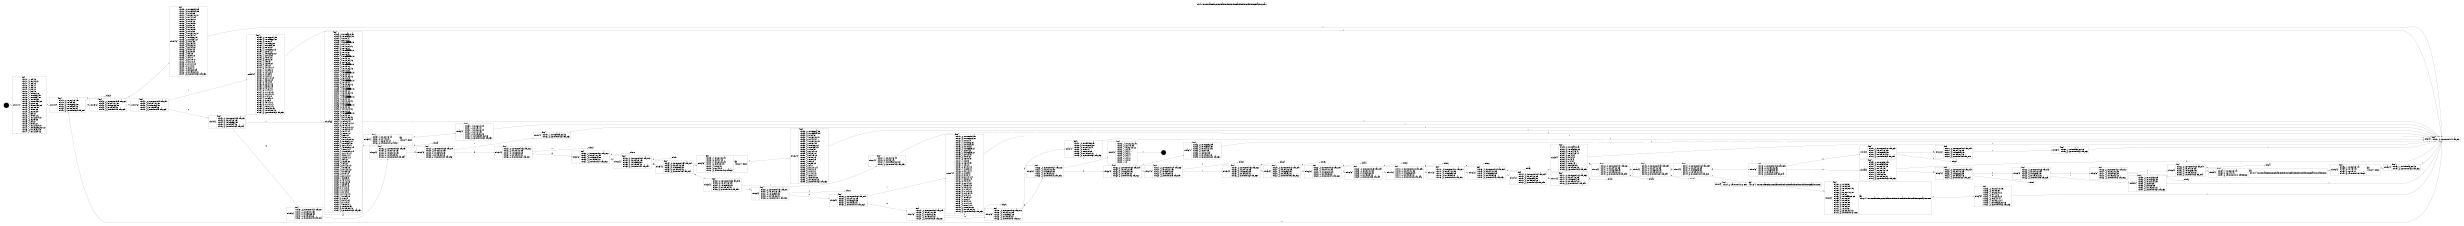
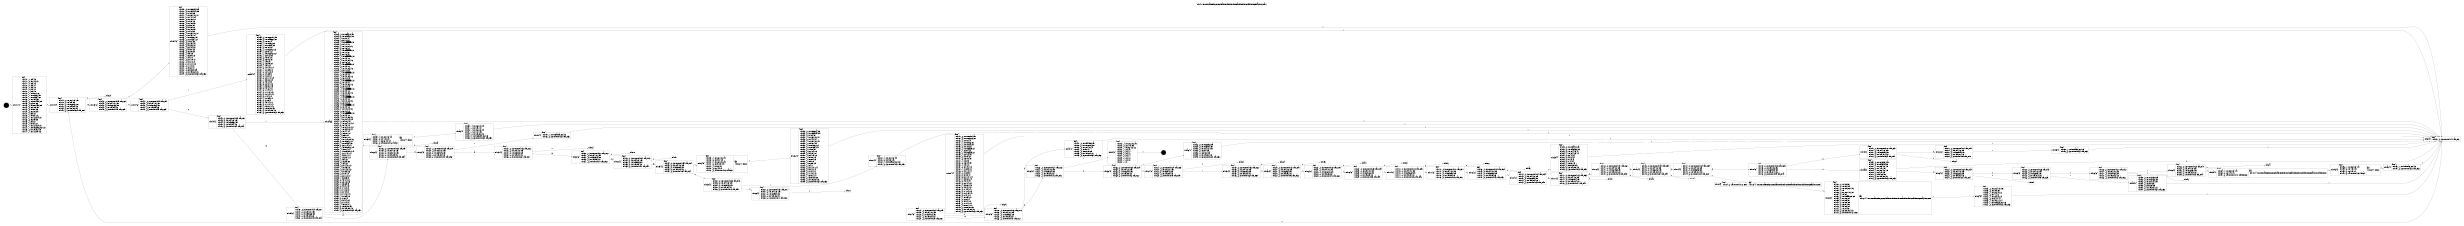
edge "0x4018ae [44]" -> "0x40178c [28]": now "0x401770 [28]" -> "0x40178c [28]"
node "0x4015e8 [28]": removed
